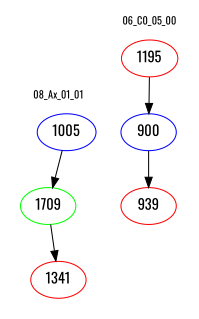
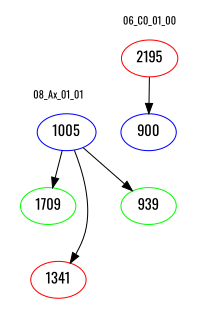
cluster "06_C0_05_00": label "06_C0_05_00" -> "06_C0_01_00"
node "1195": label "1195" -> "2195"
edge "900" -> "939": now "1005" -> "939"
node "939": color red -> green
edge "1709" -> "1341": now "1005" -> "1341"
